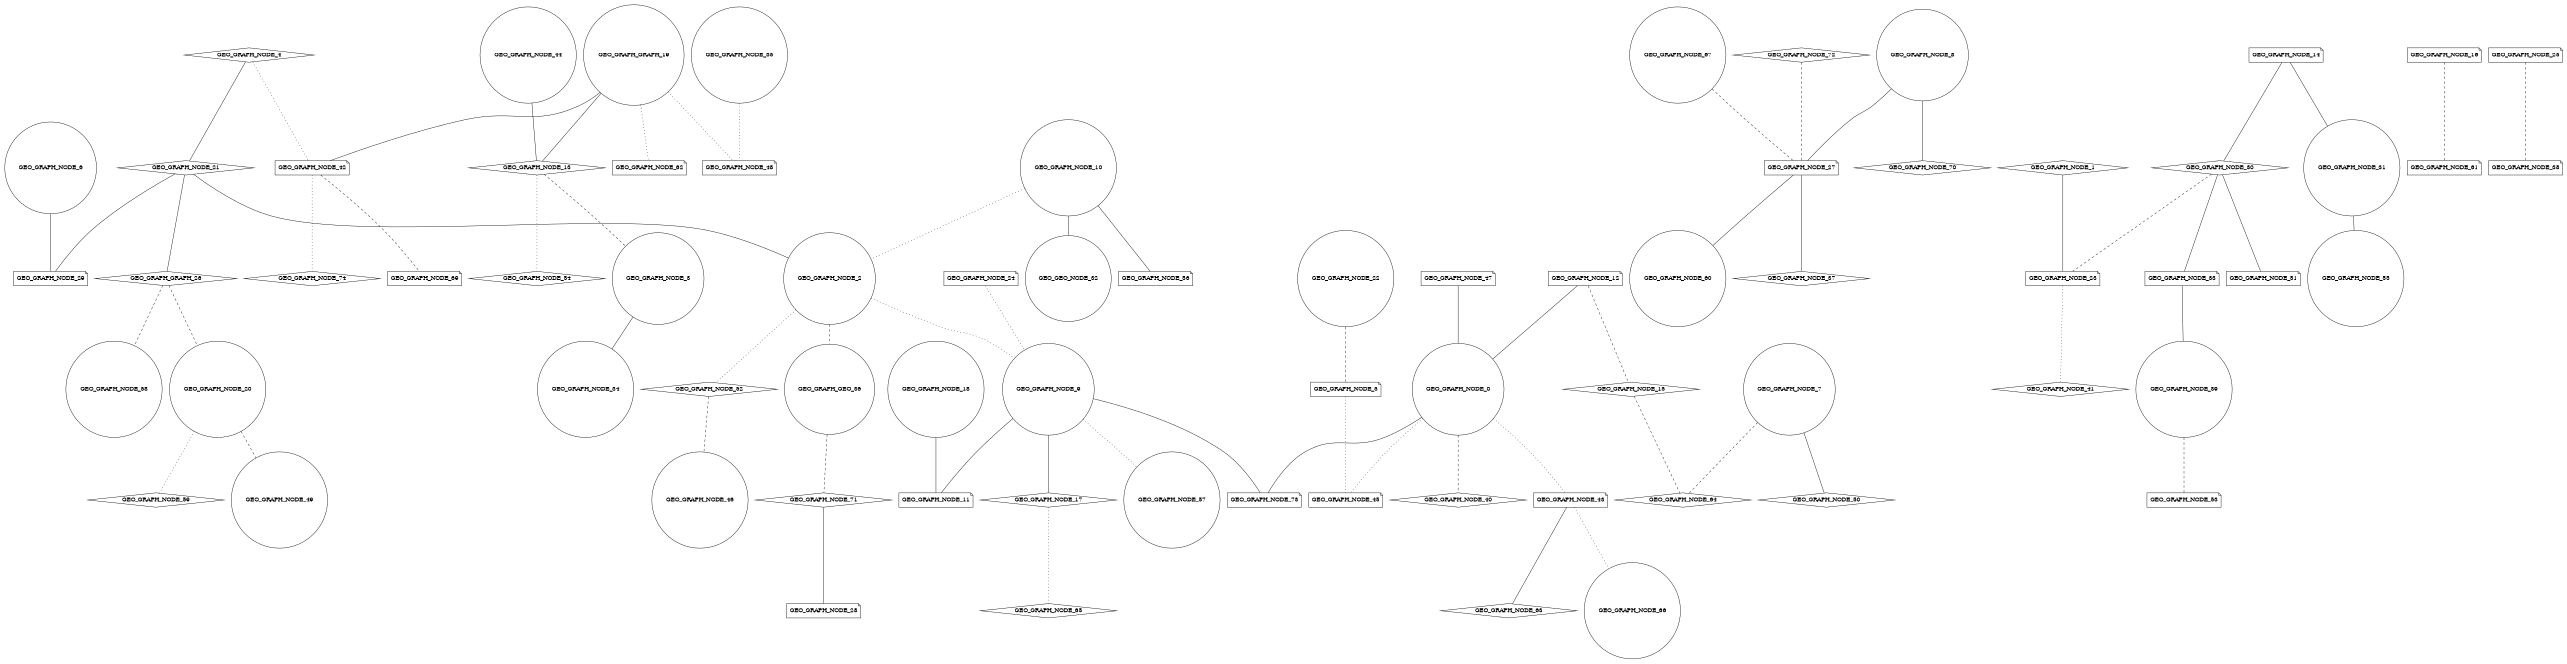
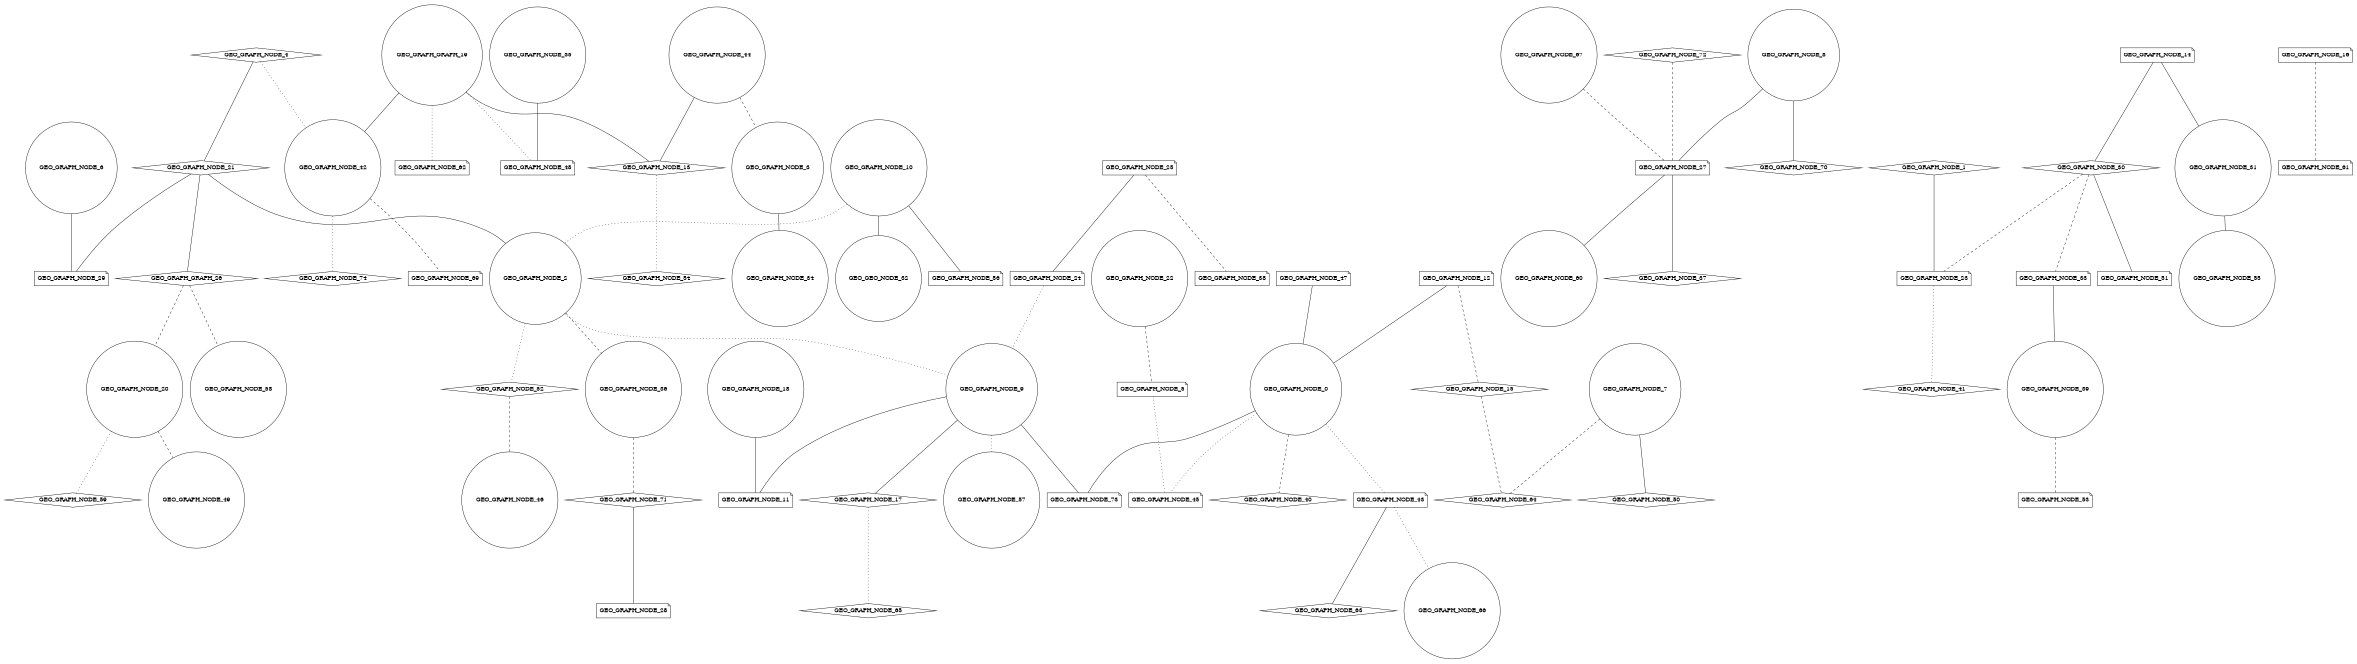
edge "GEO_GRAPH_NODE_35" -- "GEO_GRAPH_NODE_48": style dotted -> solid
node "GEO_GRAPH_NODE_42": shape note -> circle
edge "GEO_GRAPH_NODE_13" -- "GEO_GRAPH_NODE_3": now "GEO_GRAPH_NODE_44" -- "GEO_GRAPH_NODE_3"
edge "GEO_GRAPH_NODE_25" -- "GEO_GRAPH_NODE_24": added
edge "GEO_GRAPH_NODE_30" -- "GEO_GRAPH_NODE_33": style solid -> dashed
node "GEO_GRAPH_GEO_36": label "GEO_GRAPH_GEO_36" -> "GEO_GRAPH_NODE_36"
